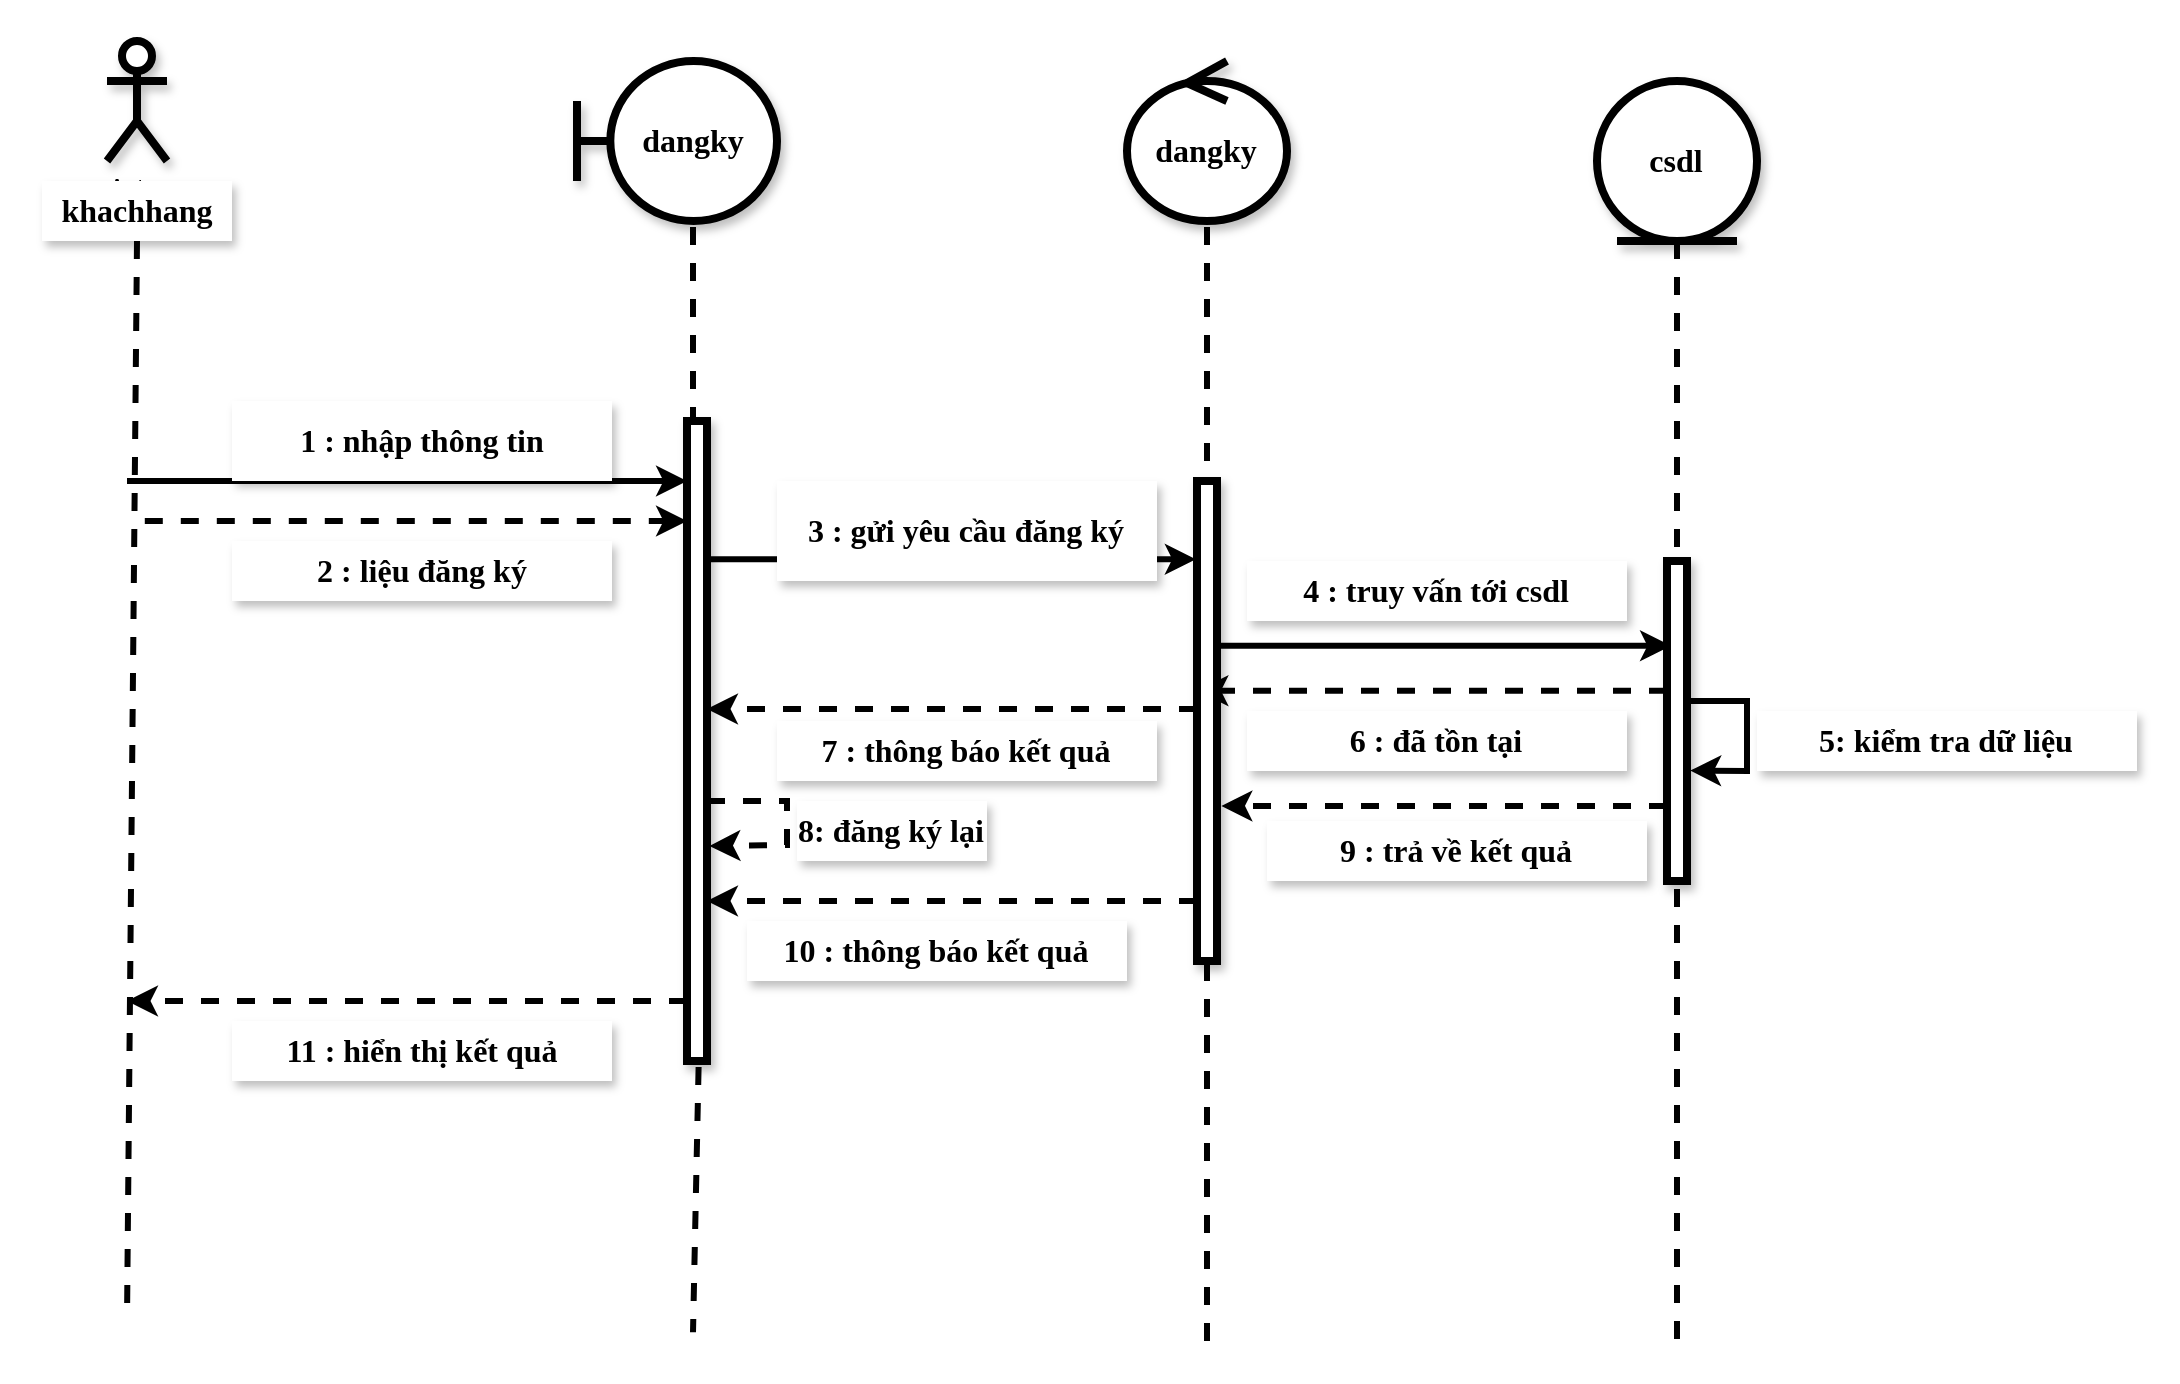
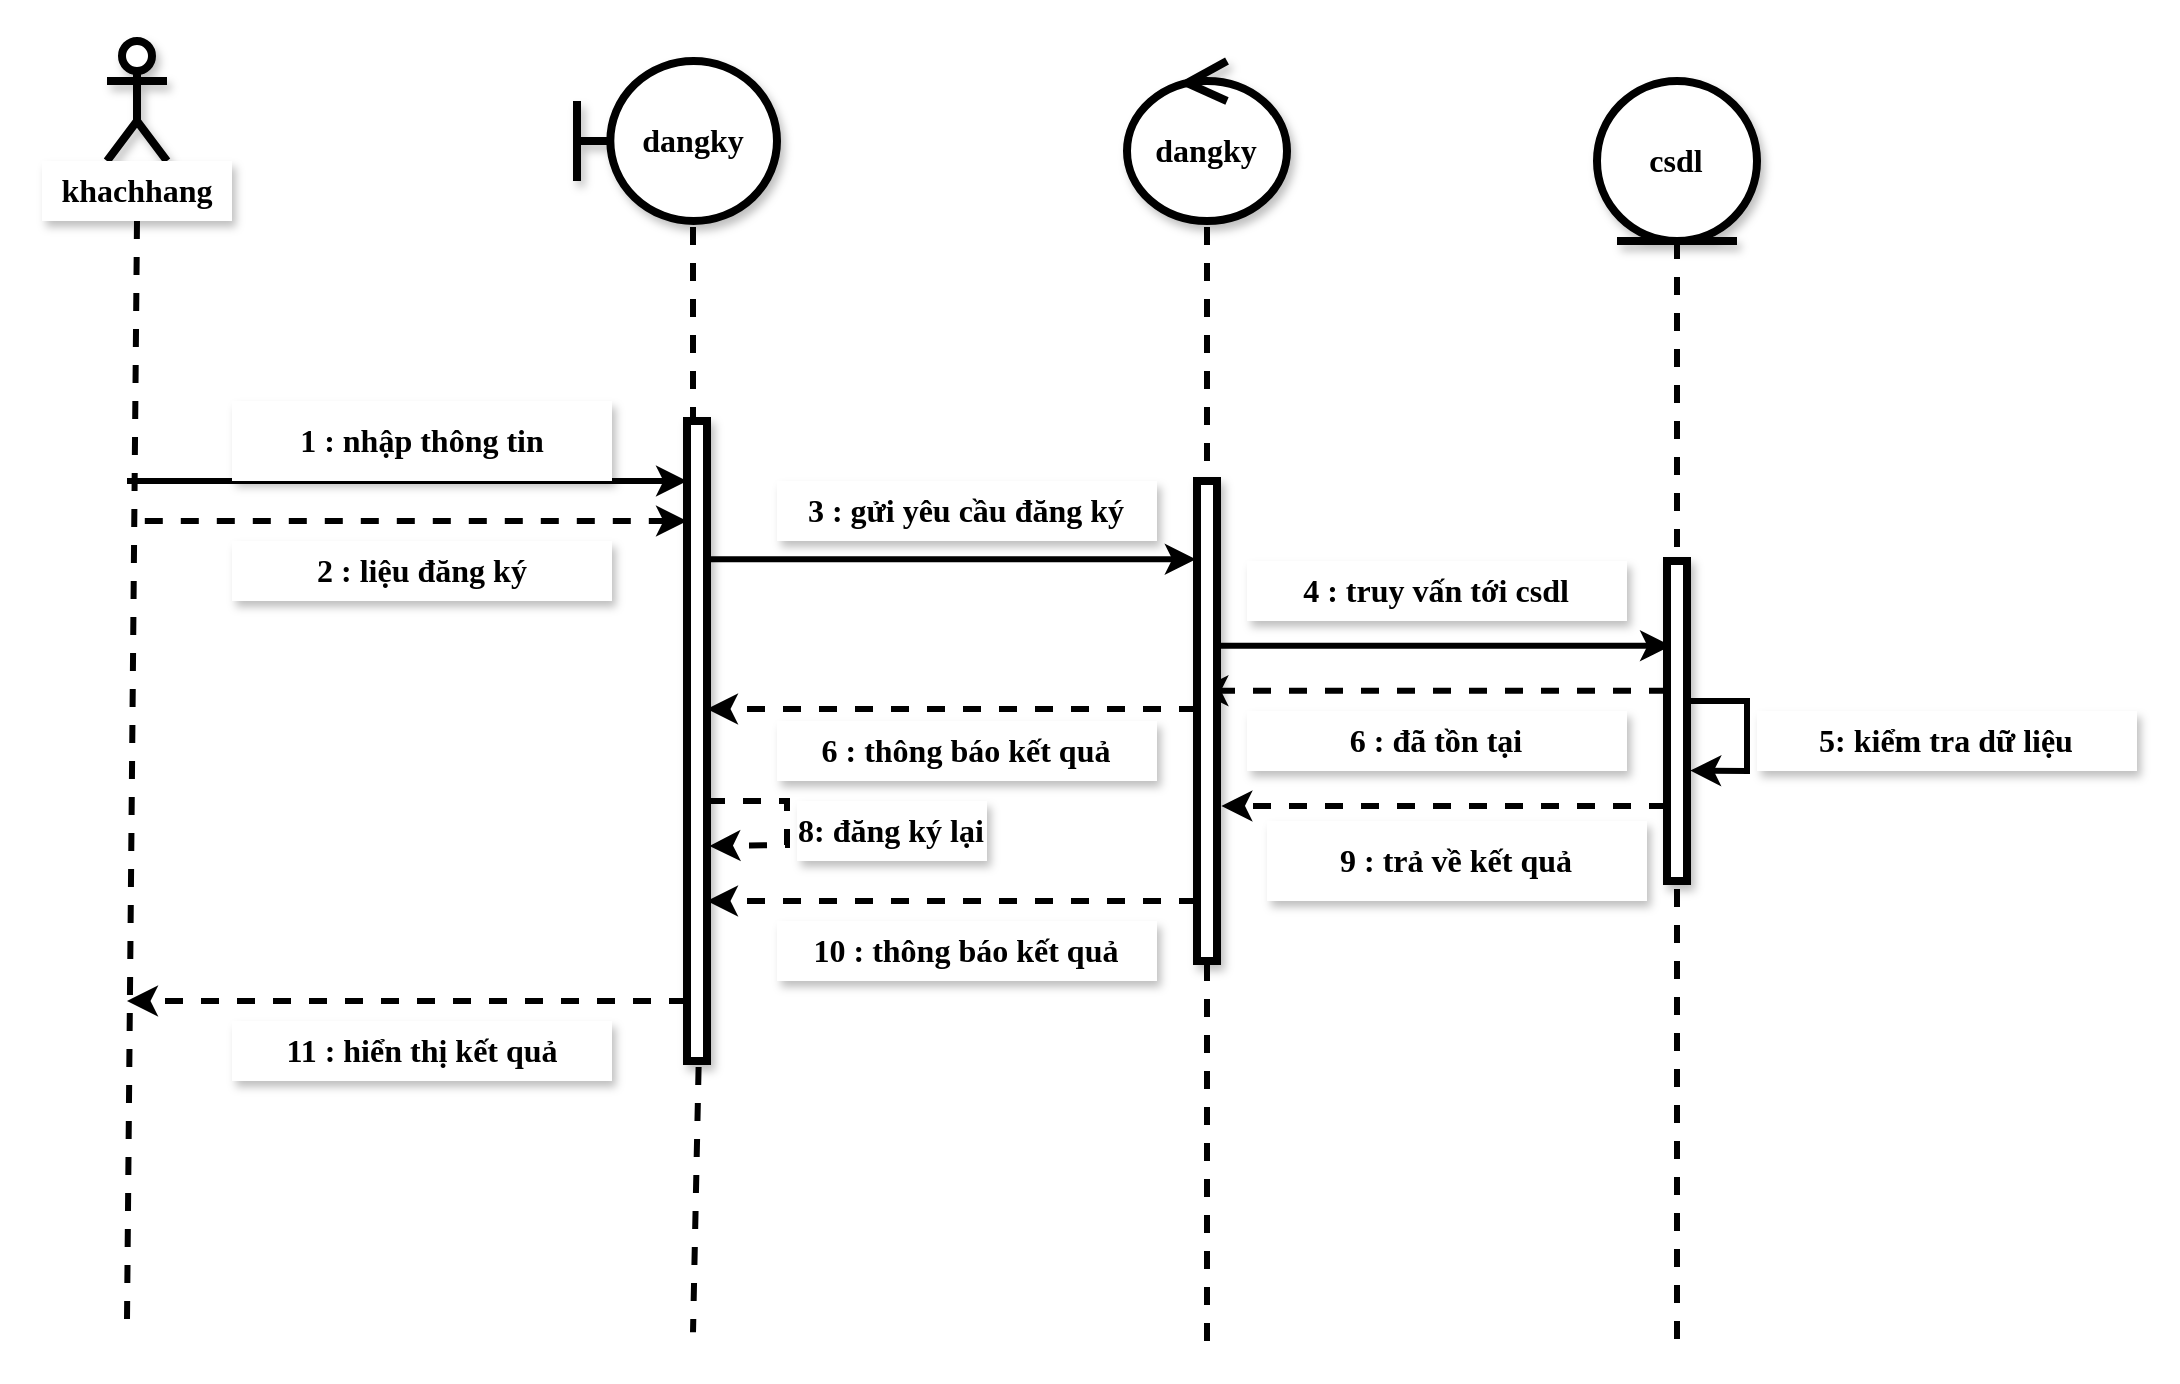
node "khachhang": moved (137, 211) -> (137, 191)
node "3 : gửi yêu cầu đăng ký": size 380x100 -> 380x60
node "7 : thông báo kết quả": label "7 : thông báo kết quả" -> "6 : thông báo kết quả"
node "9 : trả về kết quả": size 380x60 -> 380x80
node "10 : thông báo kết quả": moved (937, 951) -> (967, 951)
